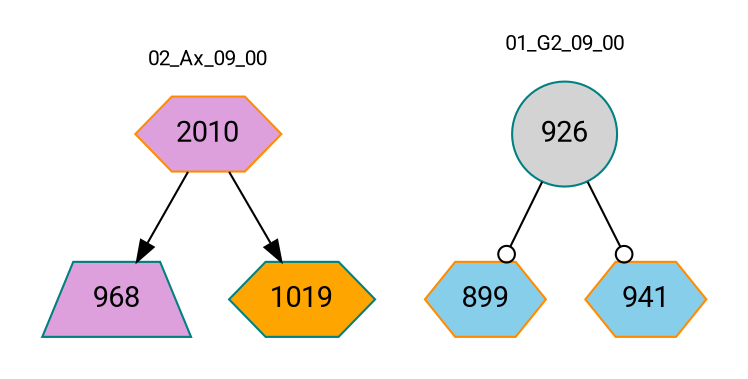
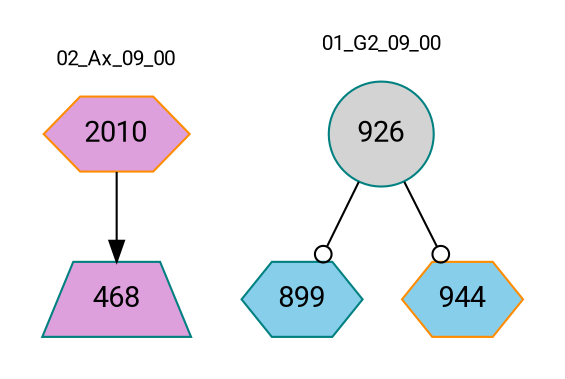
node "968": label "968" -> "468"
node "1019": removed
node "899": color darkorange -> teal
node "941": label "941" -> "944"
